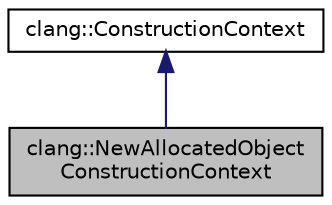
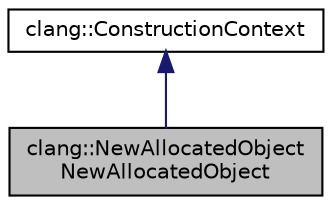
node "clang::NewAllocatedObject ConstructionContext": label "clang::NewAllocatedObject ConstructionContext" -> "clang::NewAllocatedObject NewAllocatedObject"
